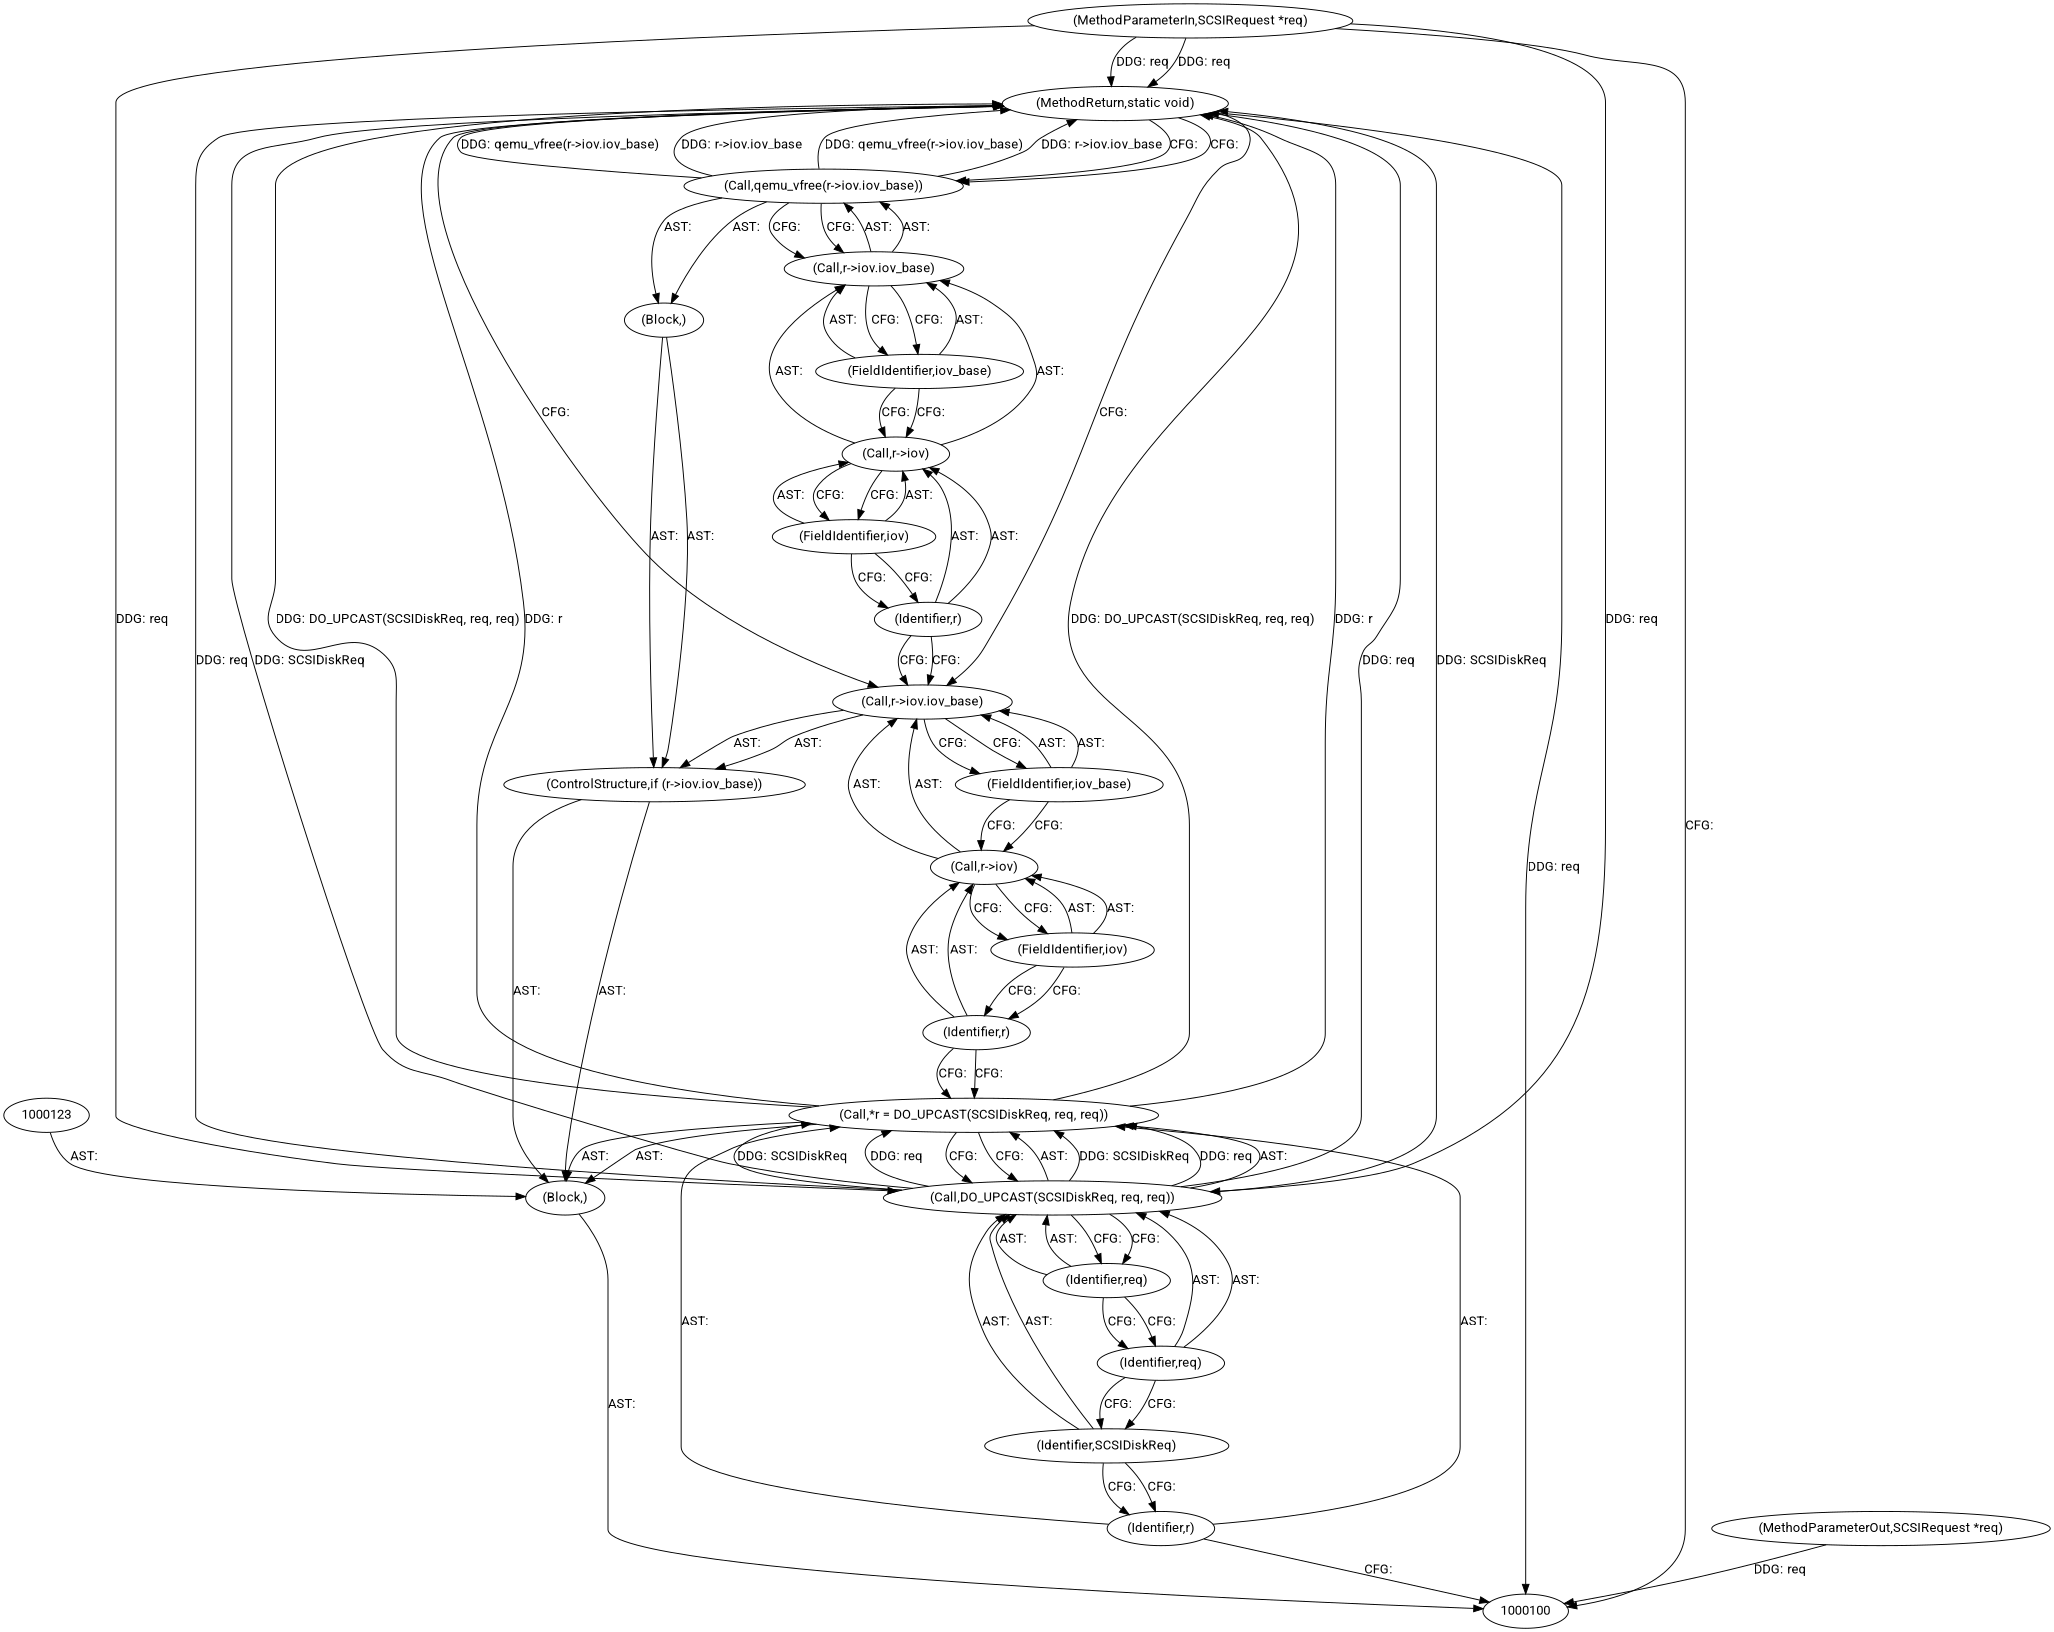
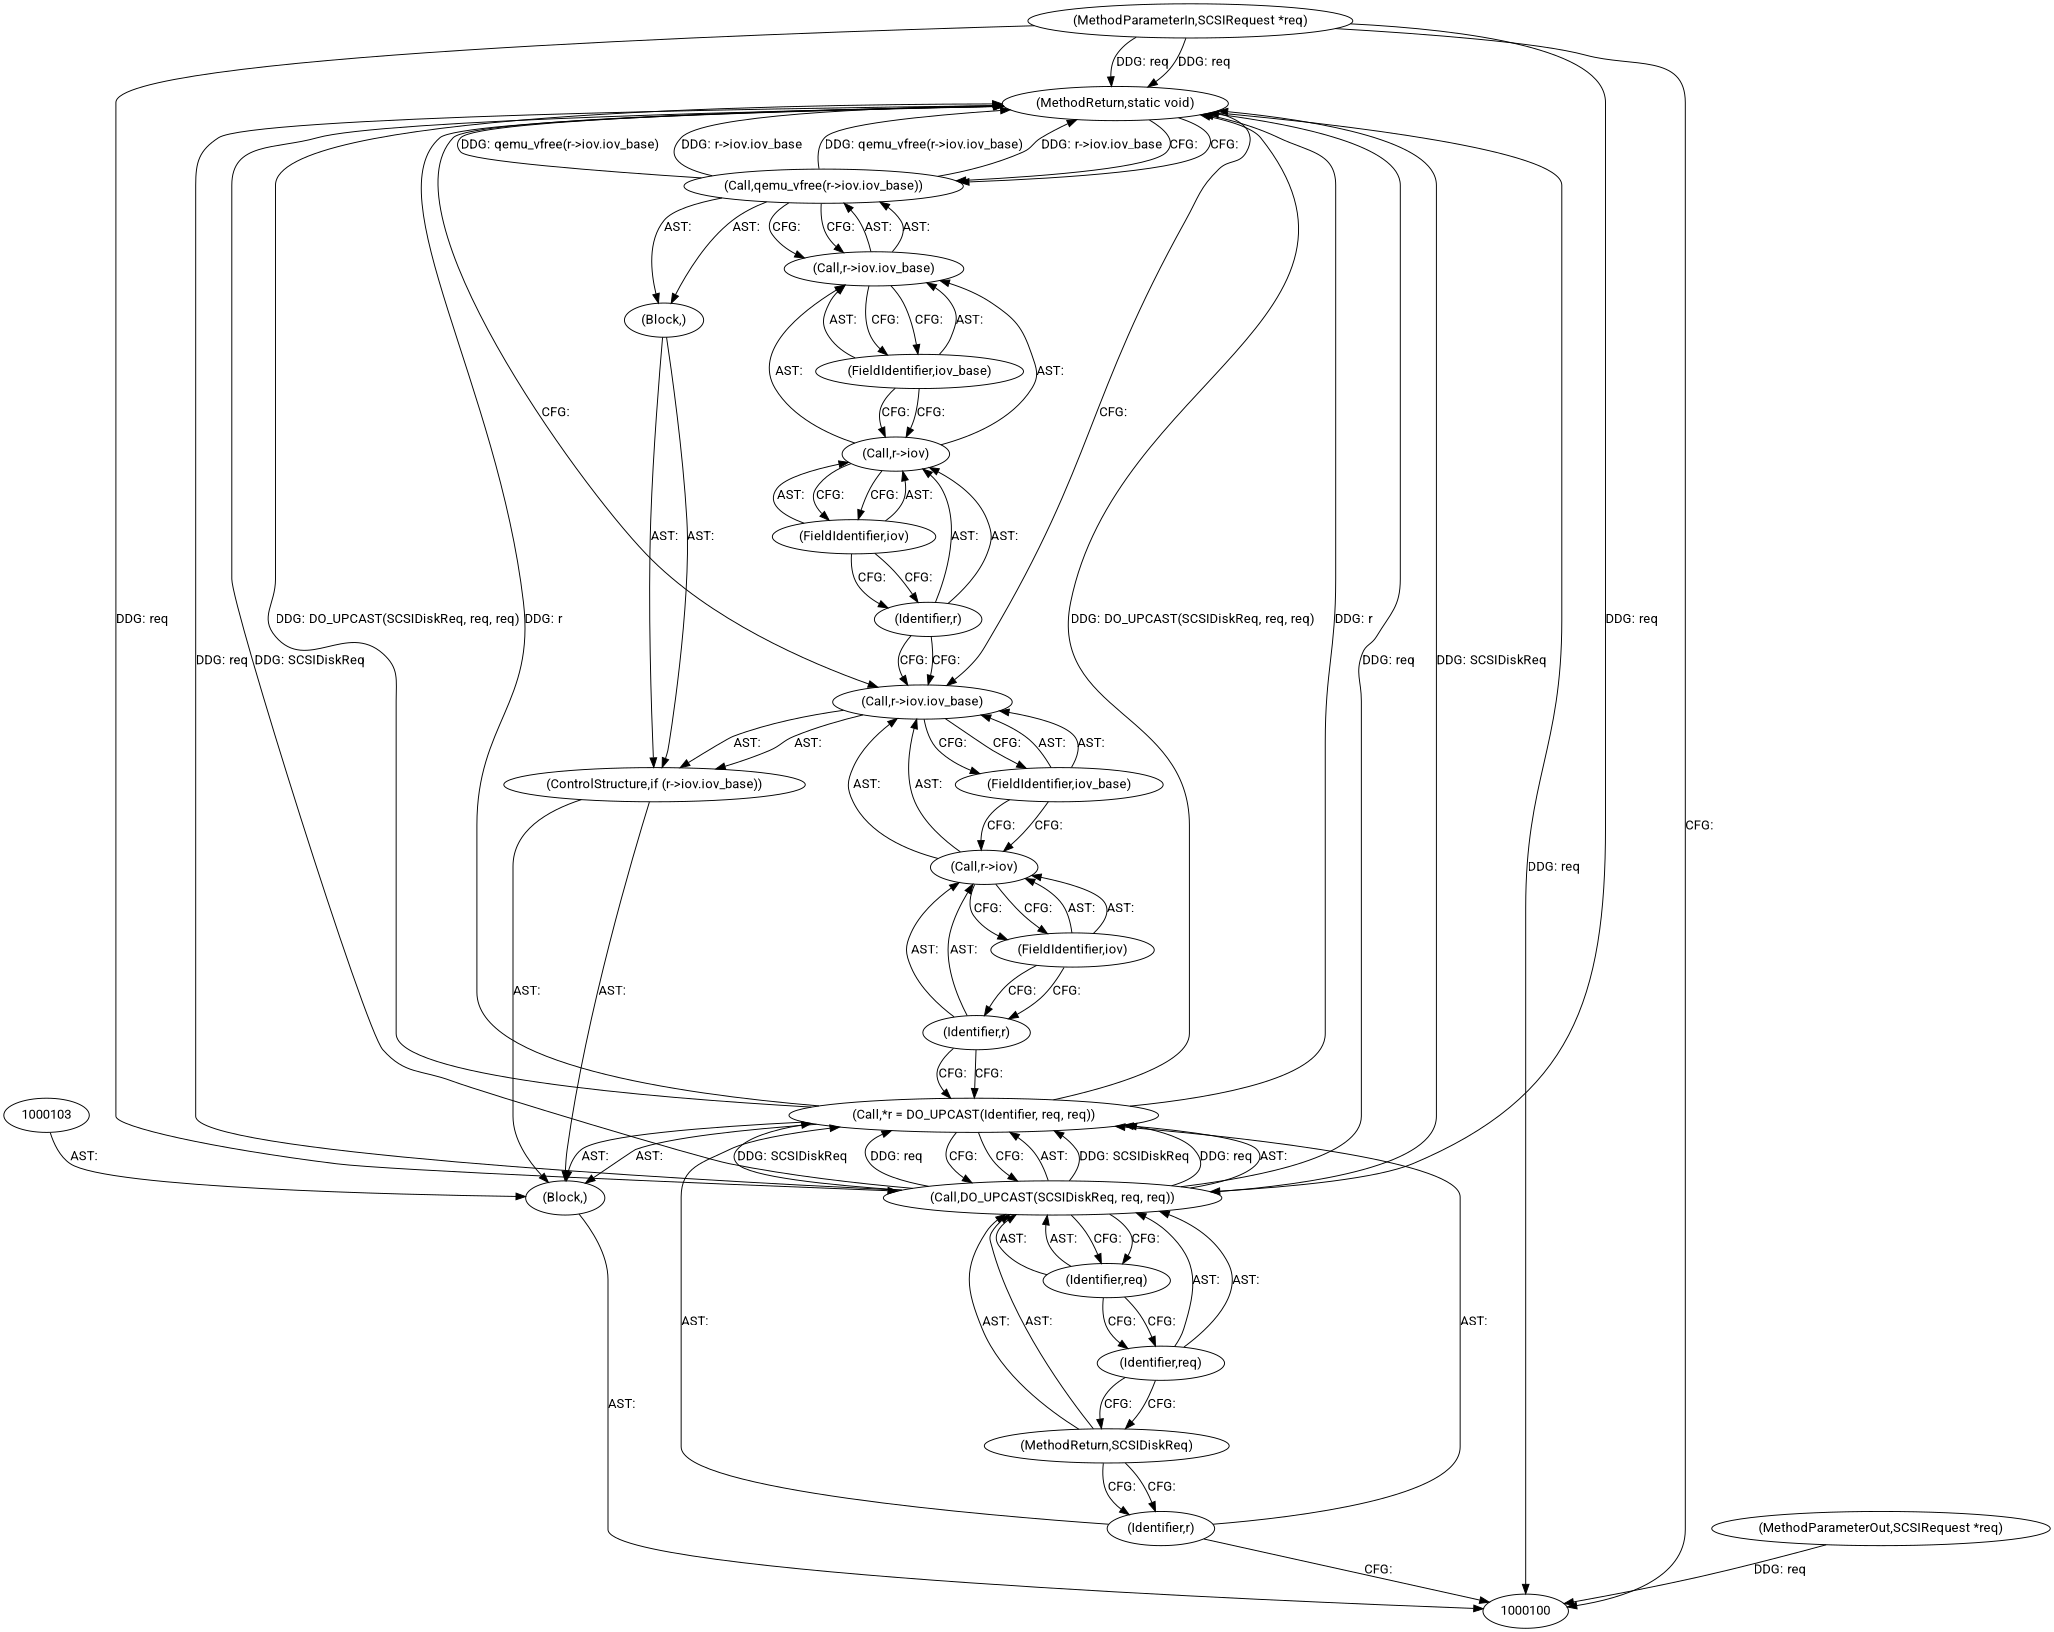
node "1000123": label "1000123" -> "1000103"
node "(Call,*r = DO_UPCAST(SCSIDiskReq, req, req))": label "(Call,*r = DO_UPCAST(SCSIDiskReq, req, req))" -> "(Call,*r = DO_UPCAST(Identifier, req, req))"
node "(Identifier,SCSIDiskReq)": label "(Identifier,SCSIDiskReq)" -> "(MethodReturn,SCSIDiskReq)"
